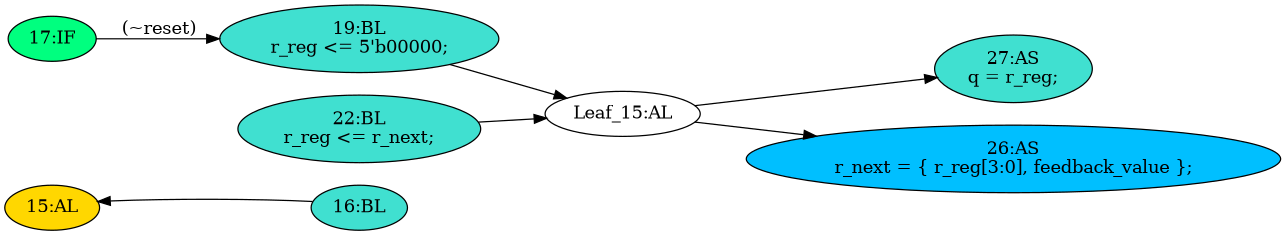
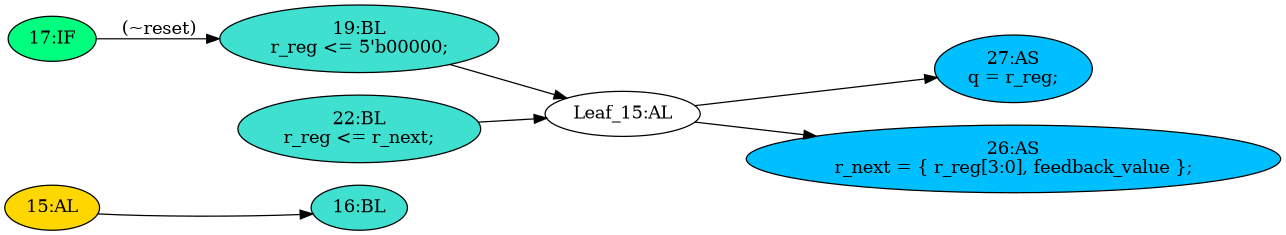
node "27:AS q = r_reg;": fillcolor turquoise -> deepskyblue
edge "16:BL" -> "15:AL": reversed
